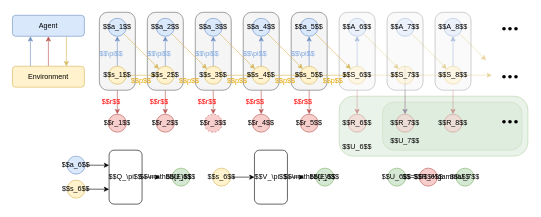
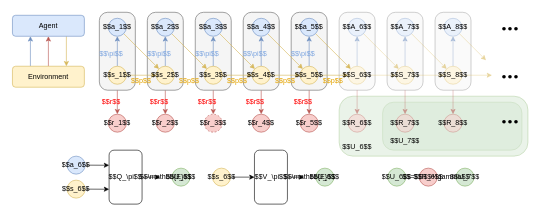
edge "$$S_7$$" -> "$$R_7$$": now "$$S_7$$" -> "$$A_7$$"
